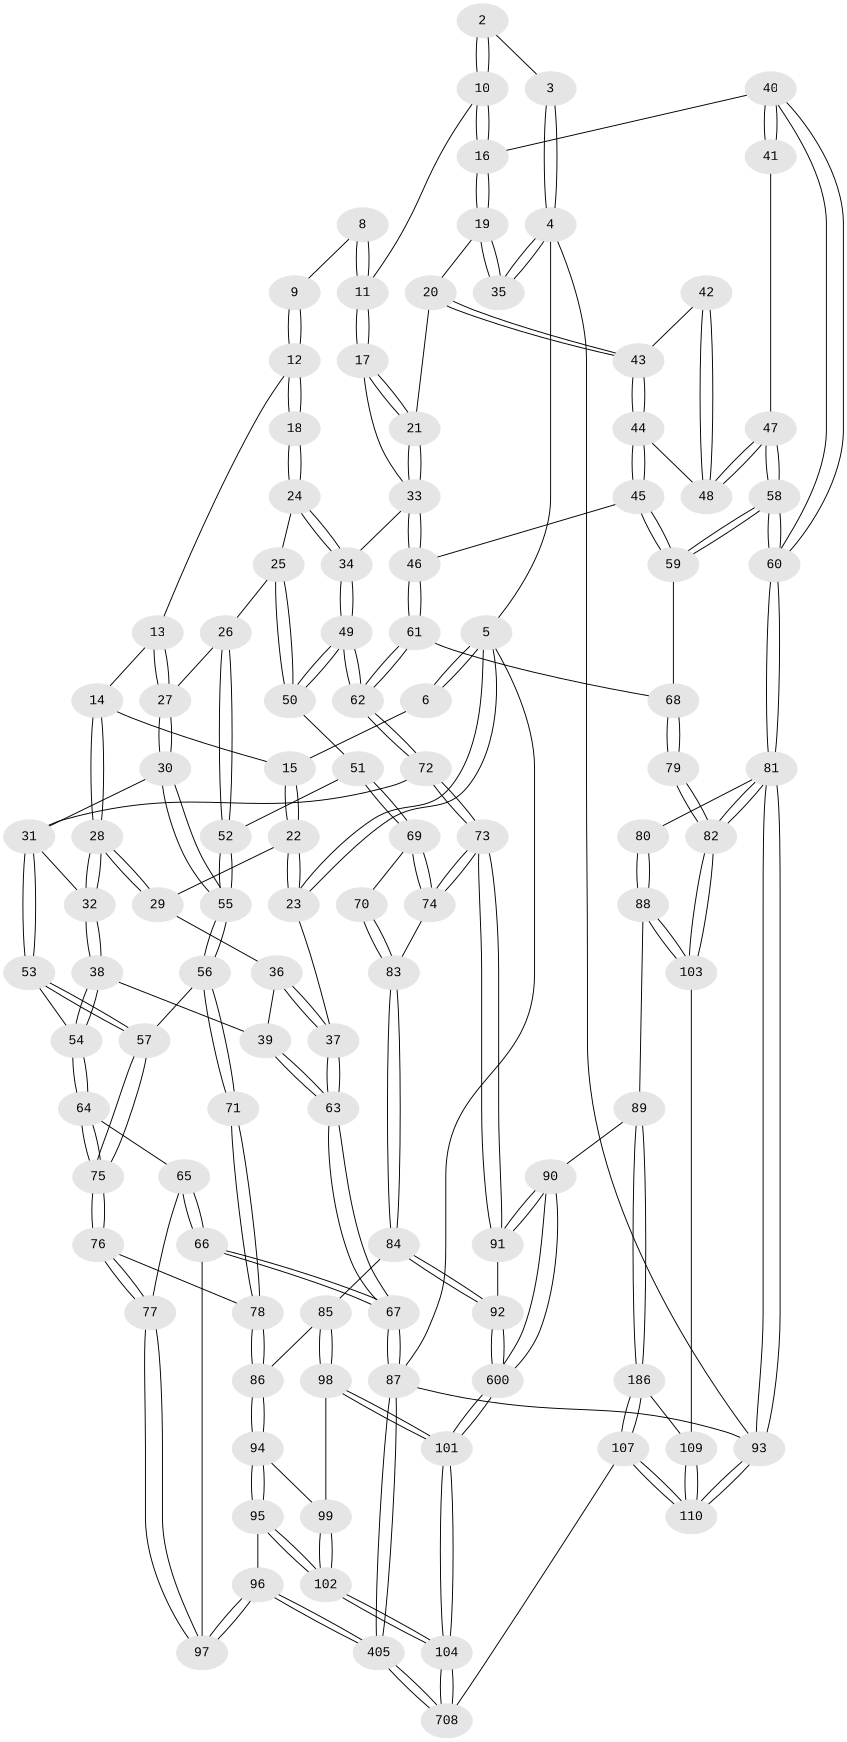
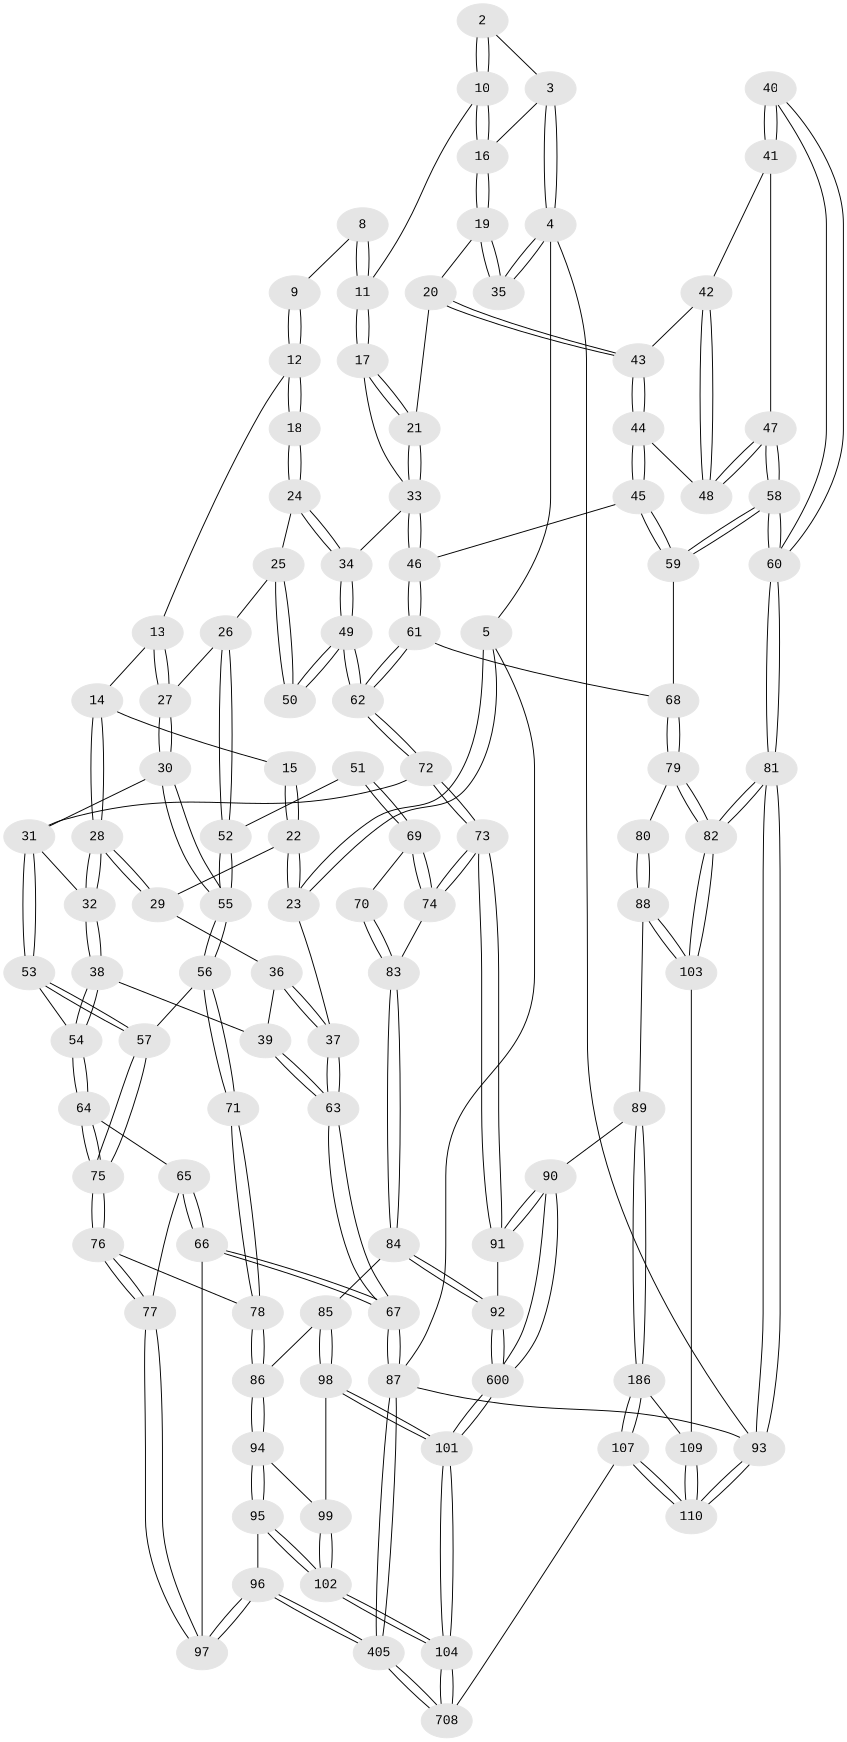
edge "40" -- "16": now "3" -- "16"
edge "41" -- "42": added
node "6": removed
edge "50" -- "51": removed
edge "81" -- "80": now "79" -- "80"
